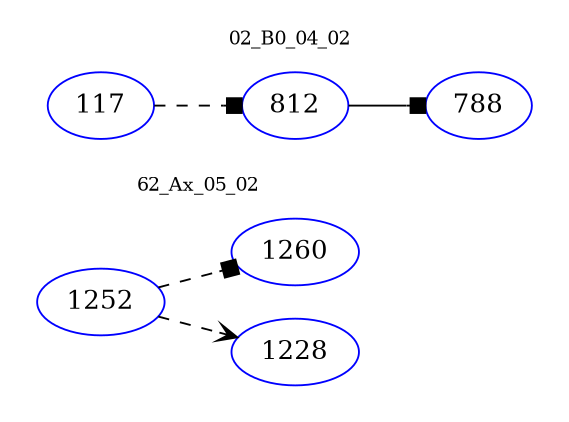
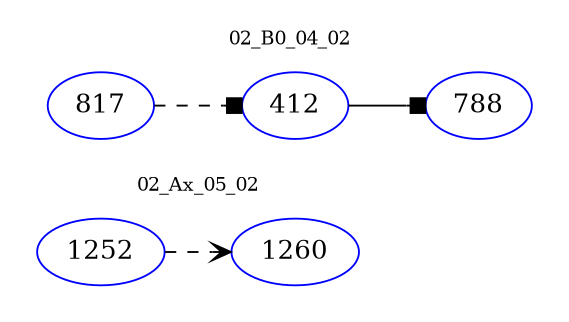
node "117": label "117" -> "817"
node "812": label "812" -> "412"
cluster "62_Ax_05_02": label "62_Ax_05_02" -> "02_Ax_05_02"
edge "1252" -> "1260": arrowhead box -> vee
node "1228": removed
